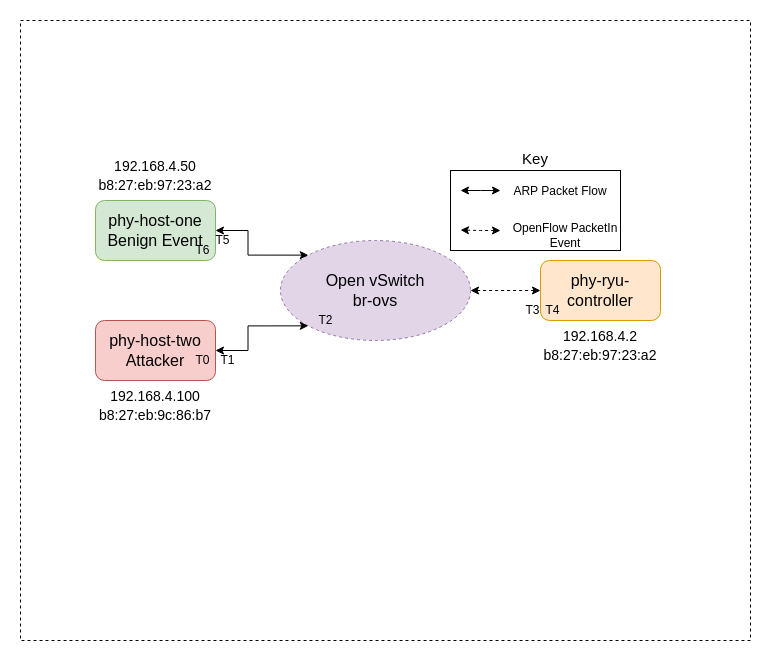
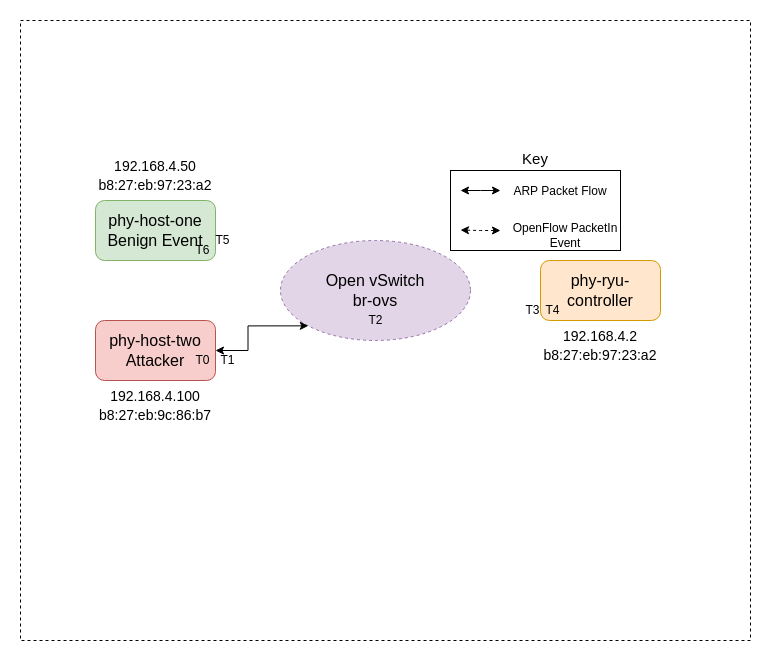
edge "phy-host-one Benign Event" -- "Open vSwitch br-ovs": removed
edge "Open vSwitch br-ovs" -- "phy-ryu-controller": removed
node "T2": moved (326, 321) -> (376, 321)
